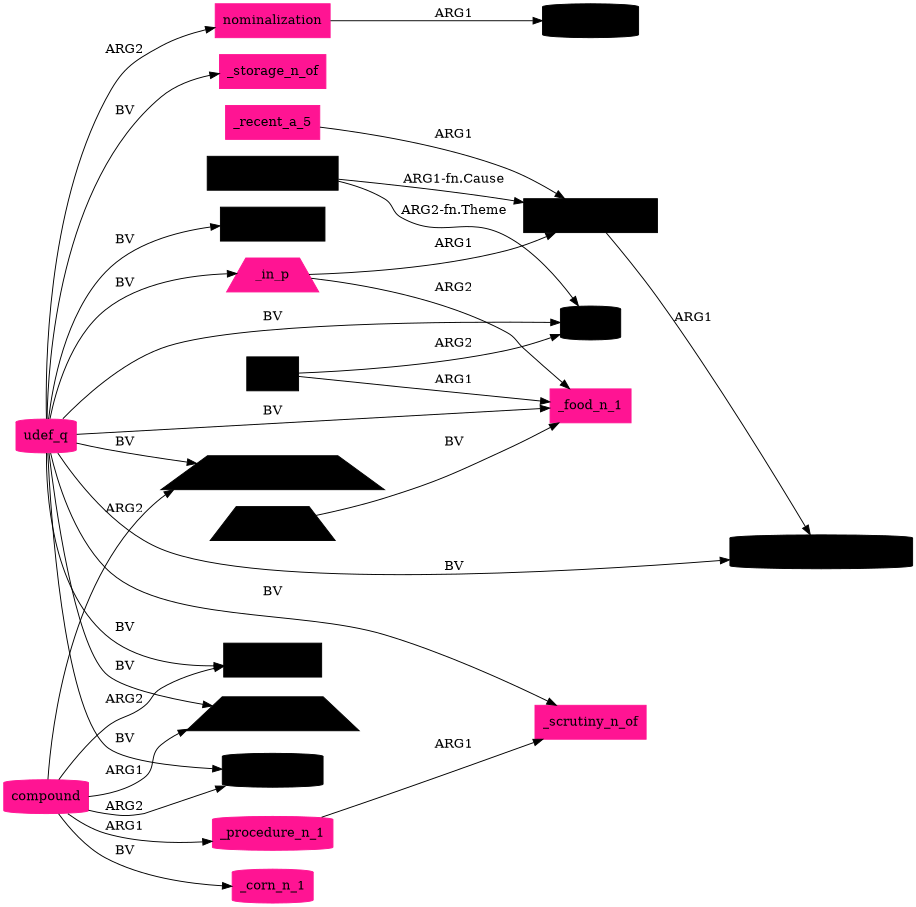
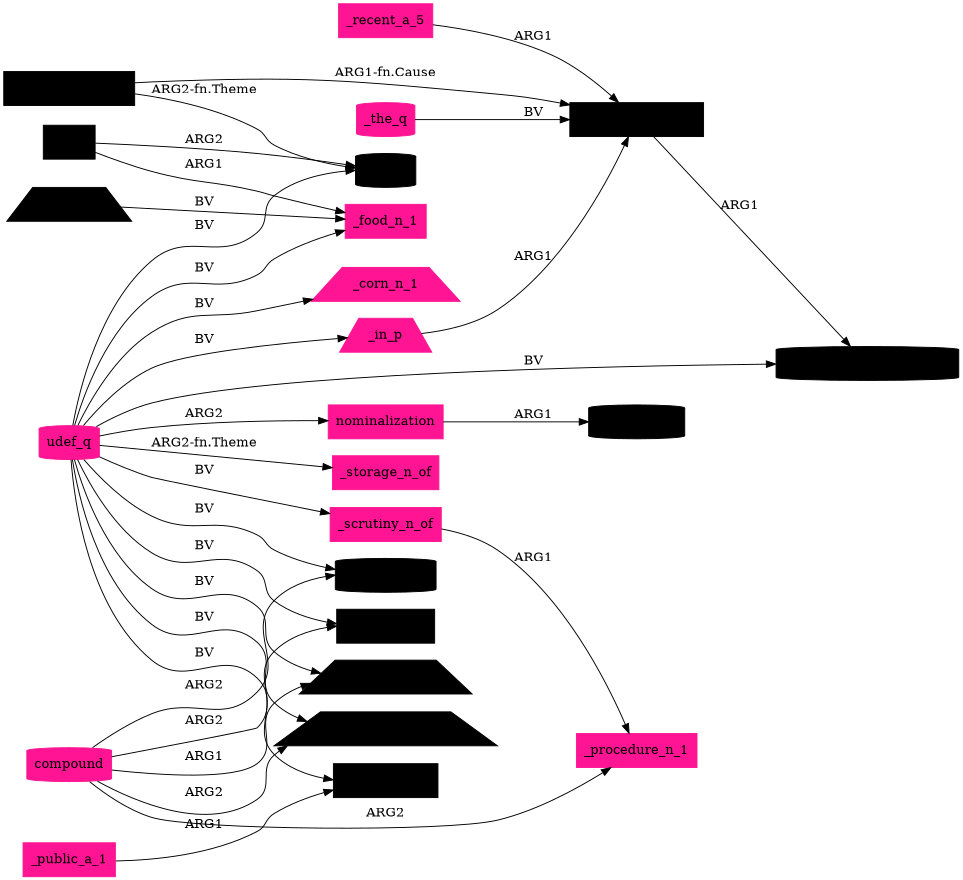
edge "udef_q" -> "_storage_n_of": label "BV" -> "ARG2-fn.Theme"
node "_the_q": added
edge "_in_p" -> "_food_n_1": removed, label "ARG2"
edge "_procedure_n_1" -> "_scrutiny_n_of": reversed
edge "compound" -> "_procedure_n_1": label "ARG1" -> "ARG2"
node "_procedure_n_1": shape cylinder -> box
node "_public_a_1": added
edge "compound" -> "_corn_n_1": now "udef_q" -> "_corn_n_1"
node "_corn_n_1": shape cylinder -> trapezium
